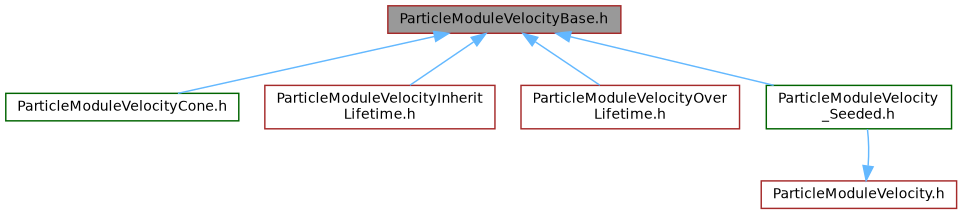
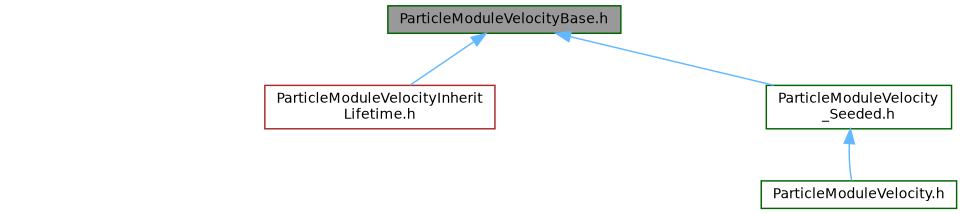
node "ParticleModuleVelocityBase.h": color brown -> darkgreen
node "ParticleModuleVelocityCone.h": removed
node "ParticleModuleVelocityOver Lifetime.h": removed
edge "ParticleModuleVelocity _Seeded.h" -> "ParticleModuleVelocity.h": reversed
node "ParticleModuleVelocity.h": color brown -> darkgreen
